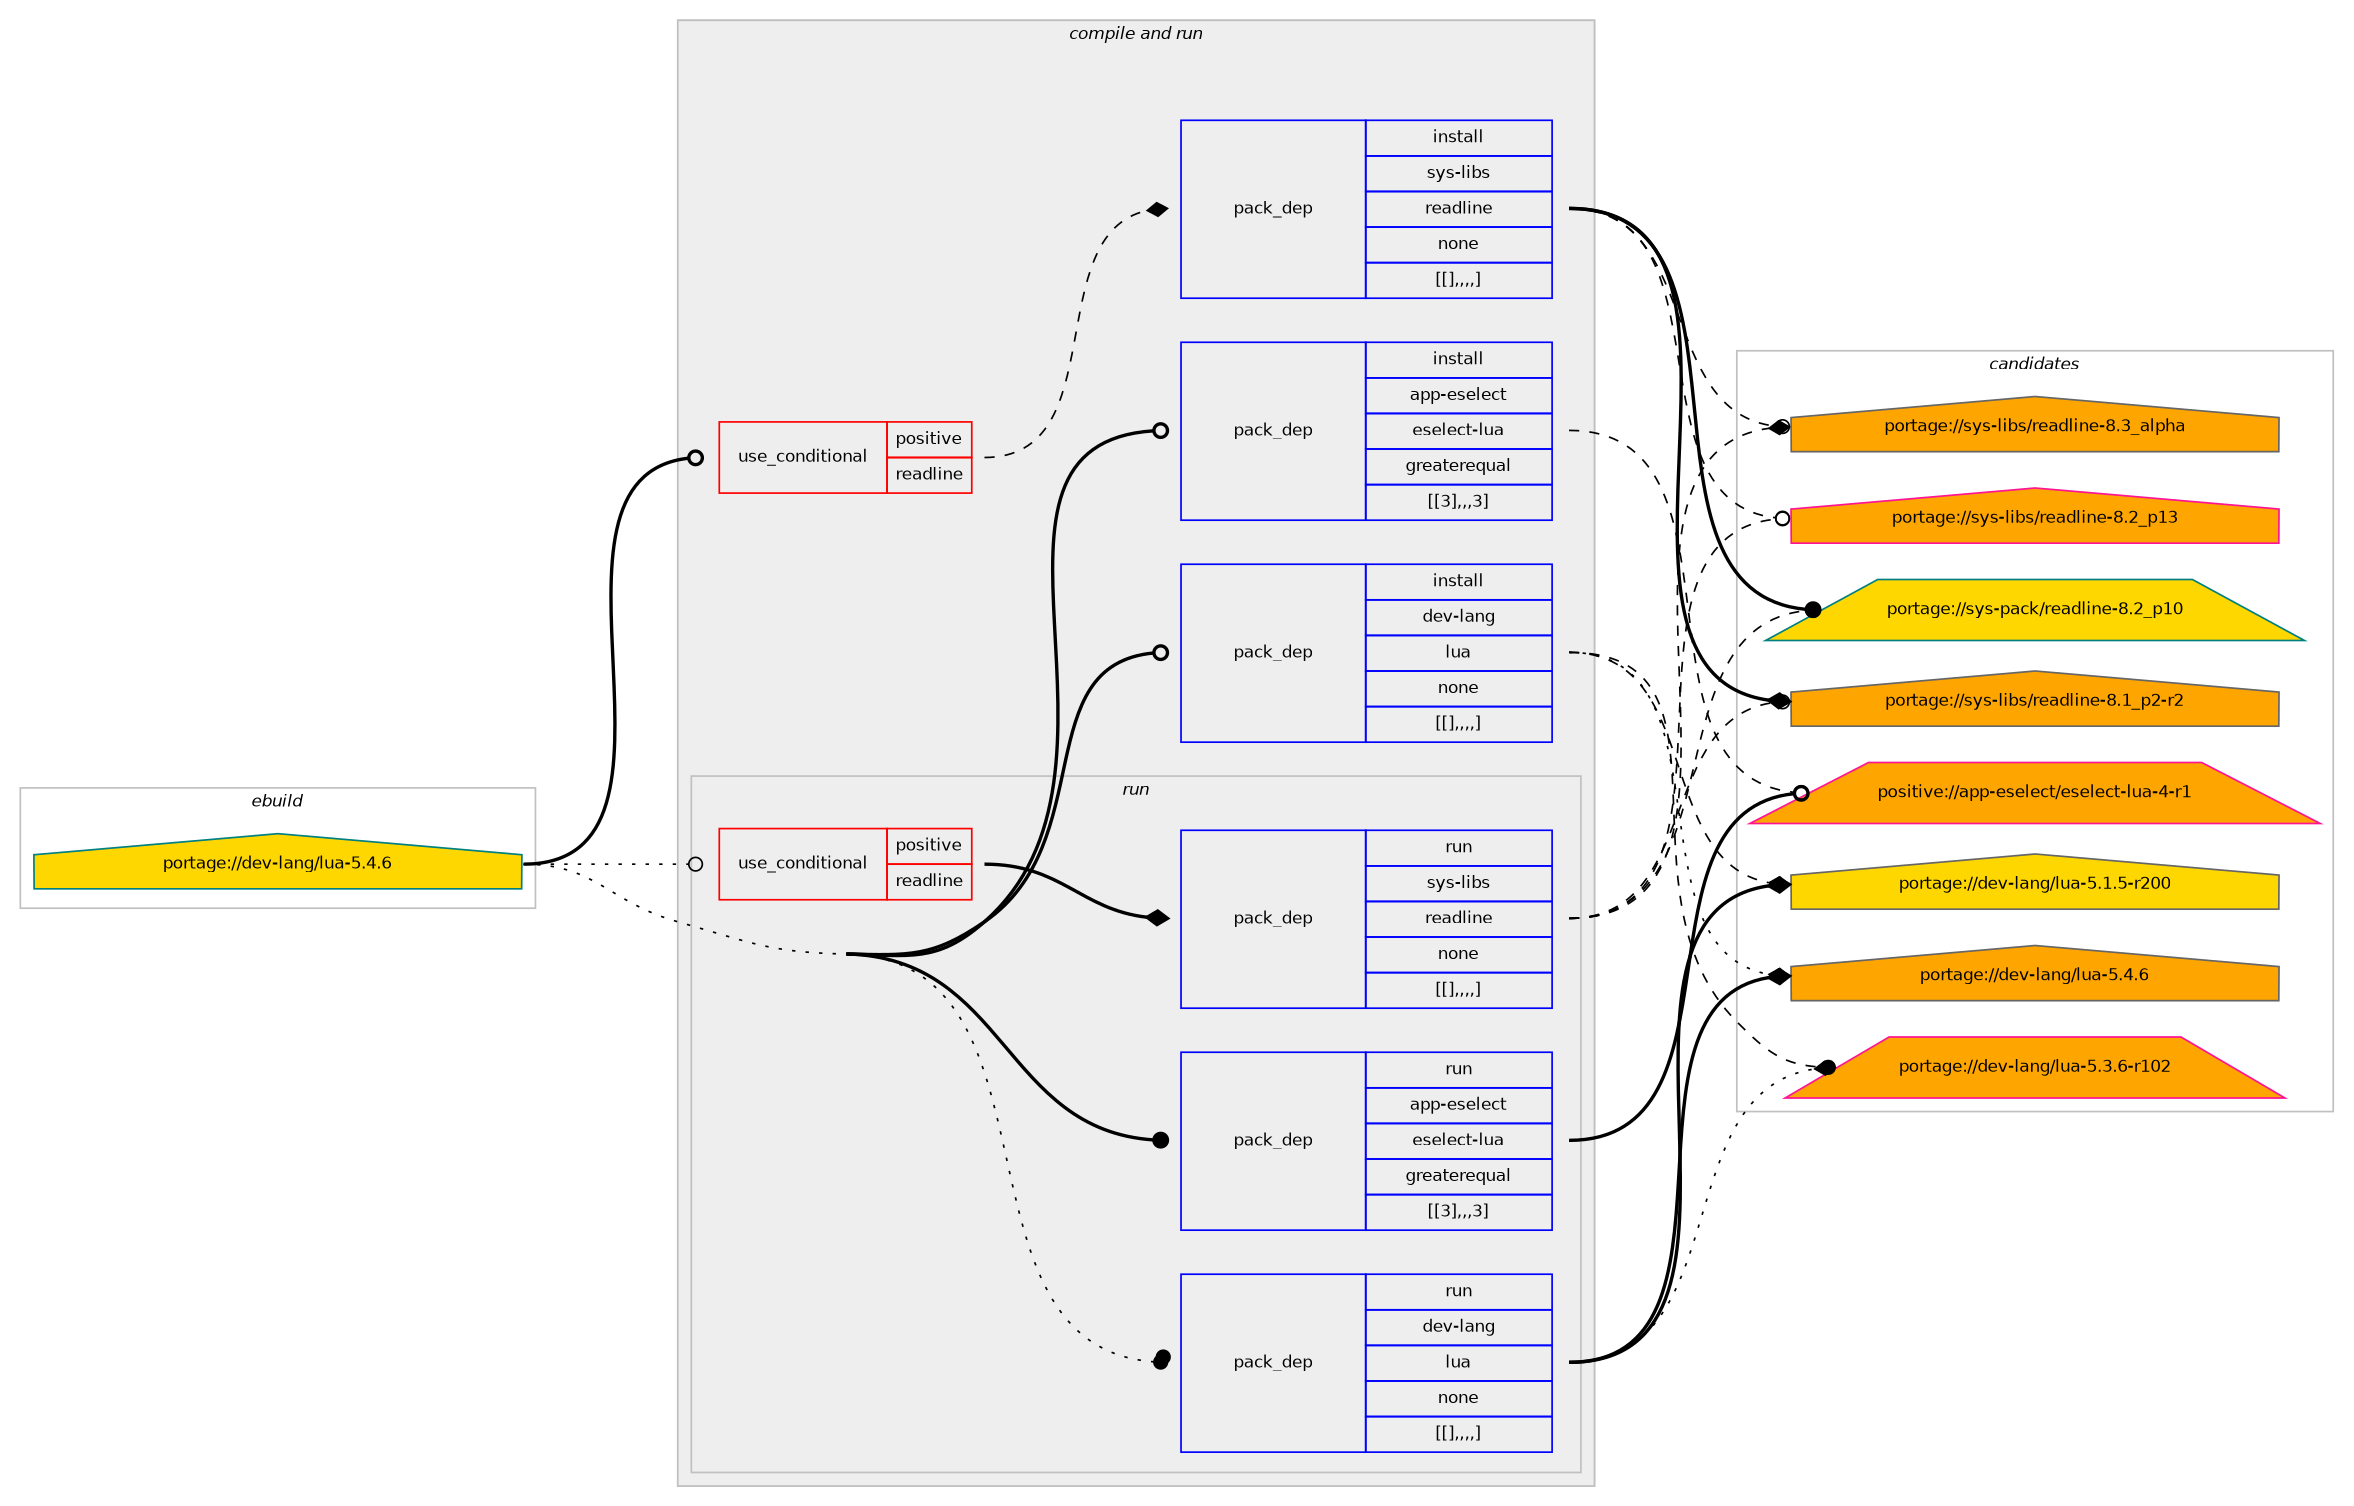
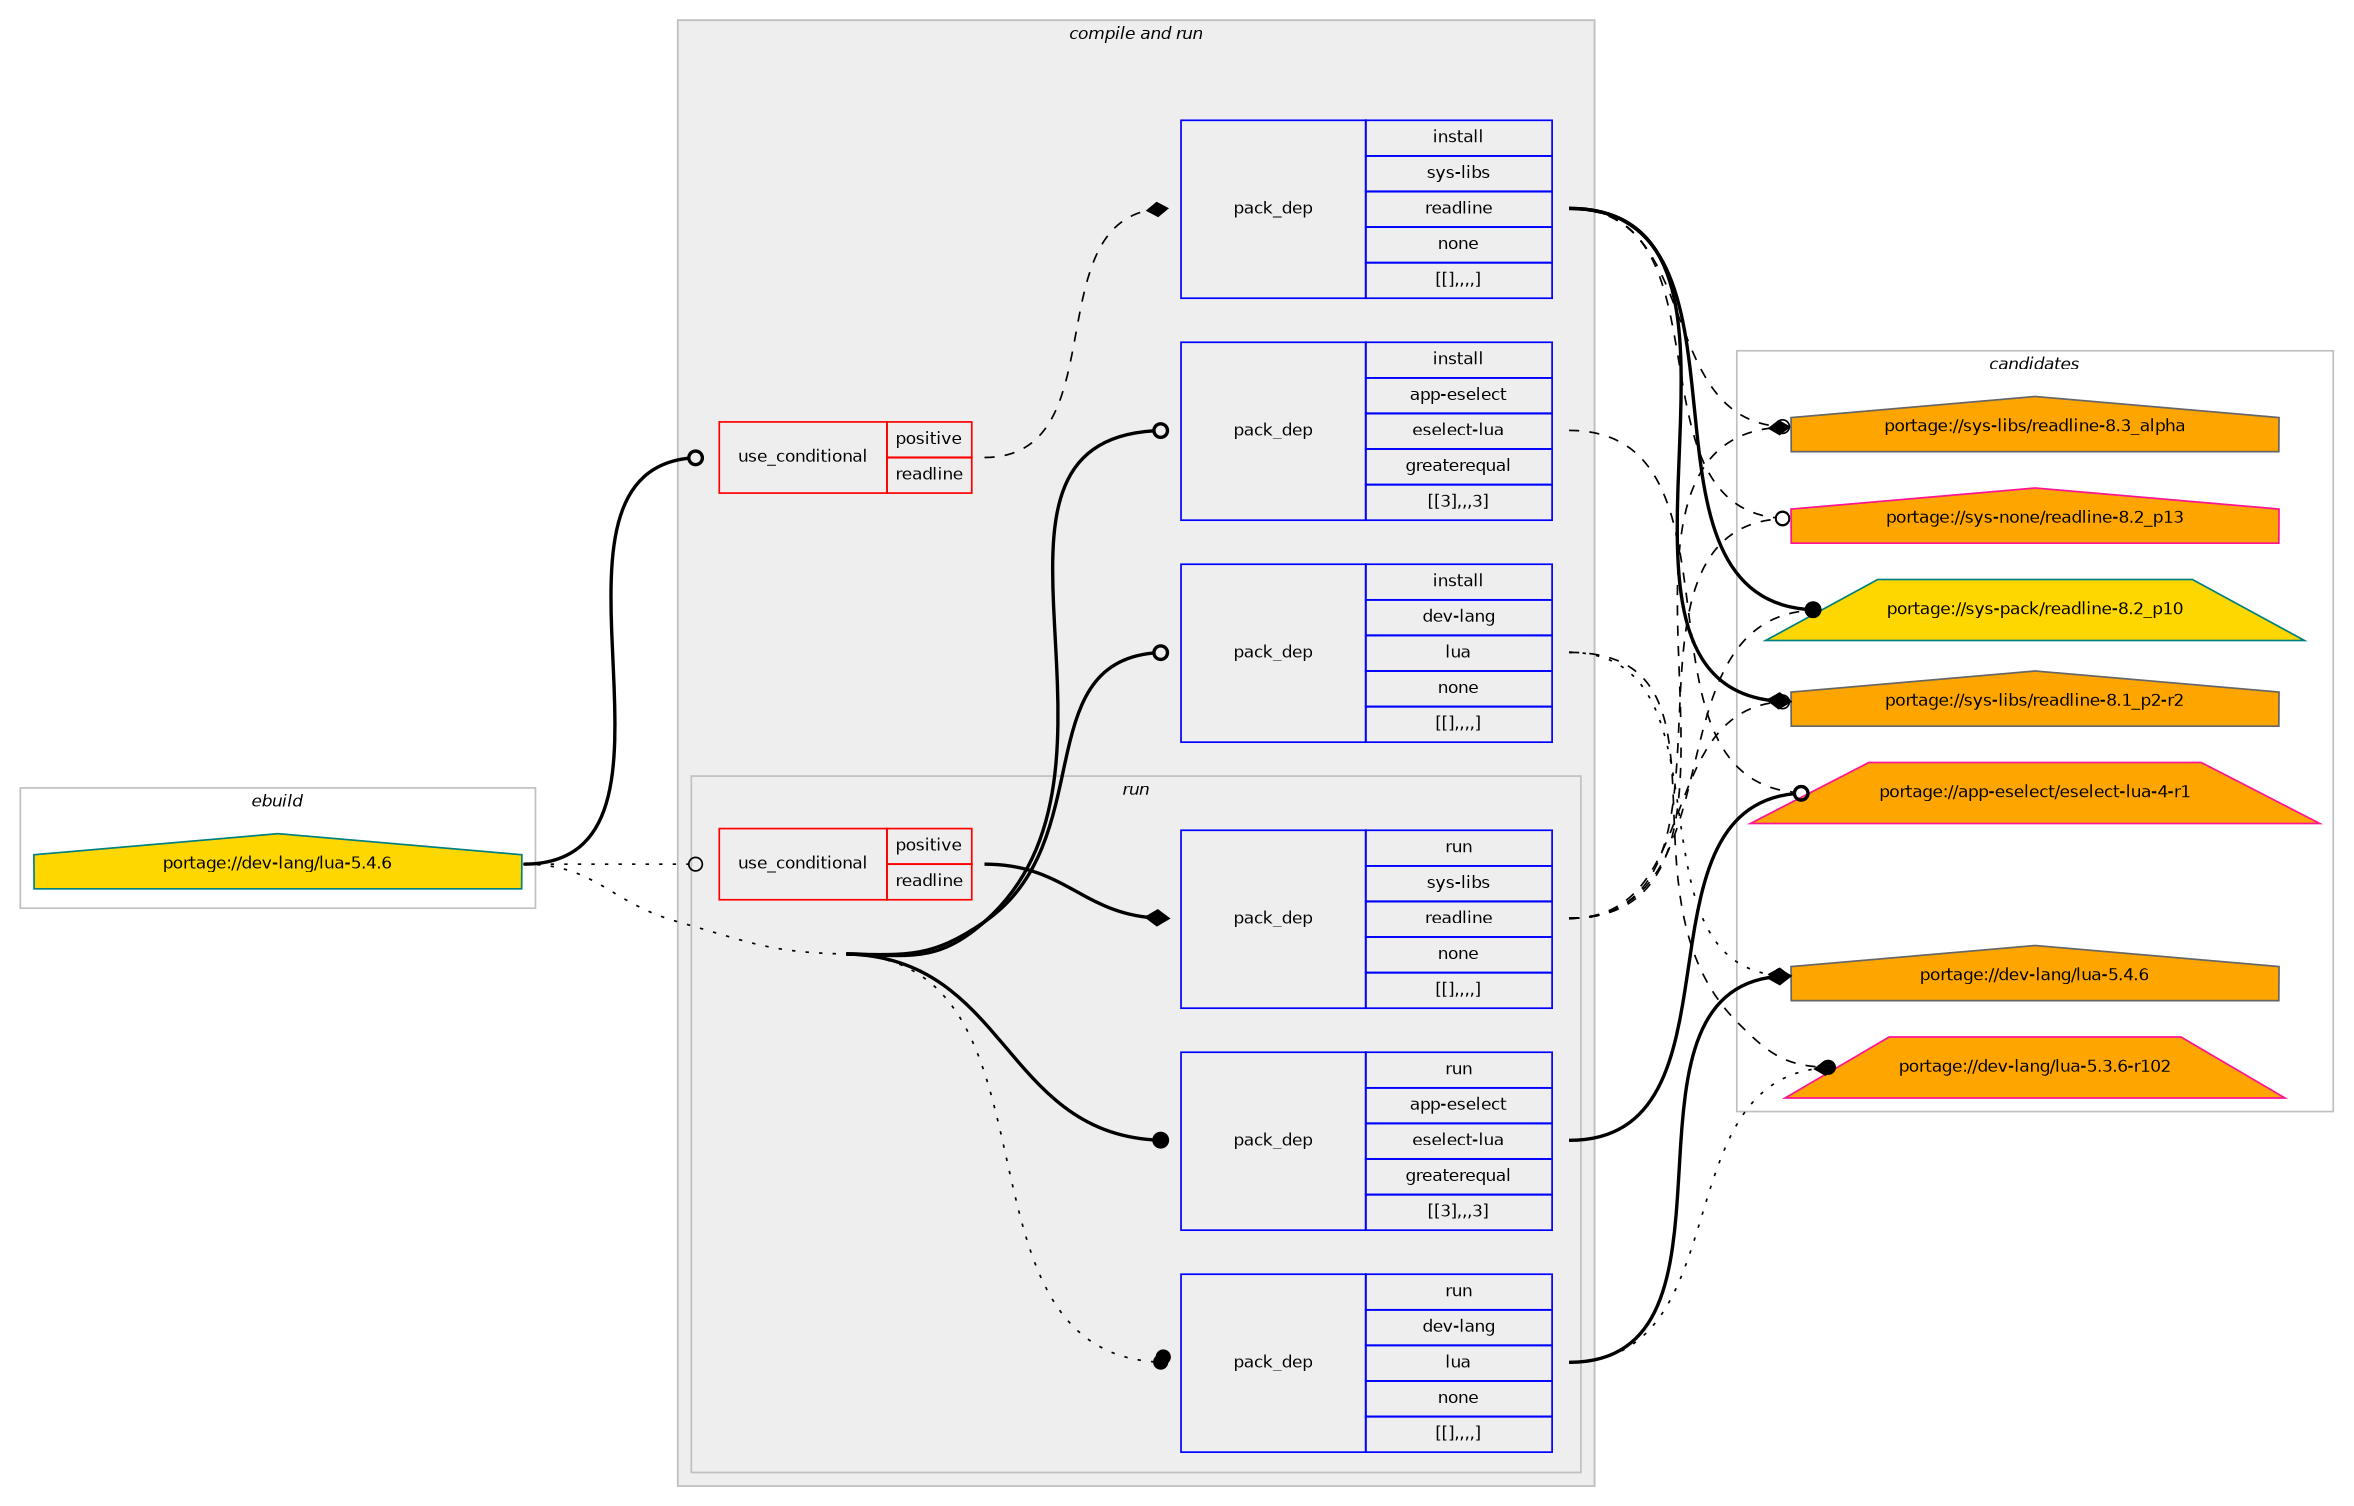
node "portage://sys-libs/readline-8.2_p13": label "portage://sys-libs/readline-8.2_p13" -> "portage://sys-none/readline-8.2_p13"
node "positive://app-eselect/eselect-lua-4-r1": label "positive://app-eselect/eselect-lua-4-r1" -> "portage://app-eselect/eselect-lua-4-r1"
node "portage://dev-lang/lua-5.1.5-r200": removed
